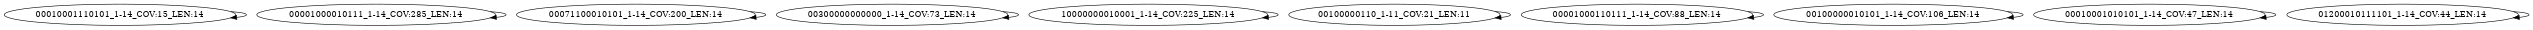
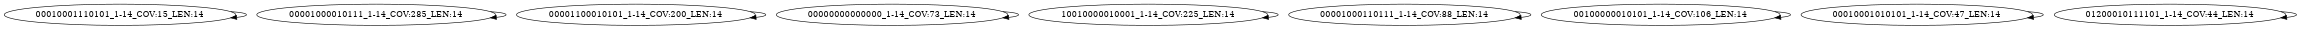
node "00071100010101_1-14_COV:200_LEN:14": label "00071100010101_1-14_COV:200_LEN:14" -> "00001100010101_1-14_COV:200_LEN:14"
node "00300000000000_1-14_COV:73_LEN:14": label "00300000000000_1-14_COV:73_LEN:14" -> "00000000000000_1-14_COV:73_LEN:14"
node "10000000010001_1-14_COV:225_LEN:14": label "10000000010001_1-14_COV:225_LEN:14" -> "10010000010001_1-14_COV:225_LEN:14"
node "00100000110_1-11_COV:21_LEN:11": removed
